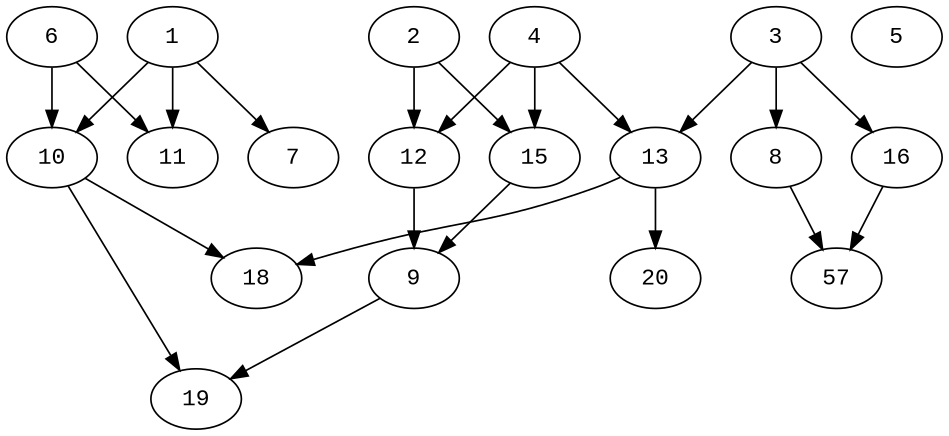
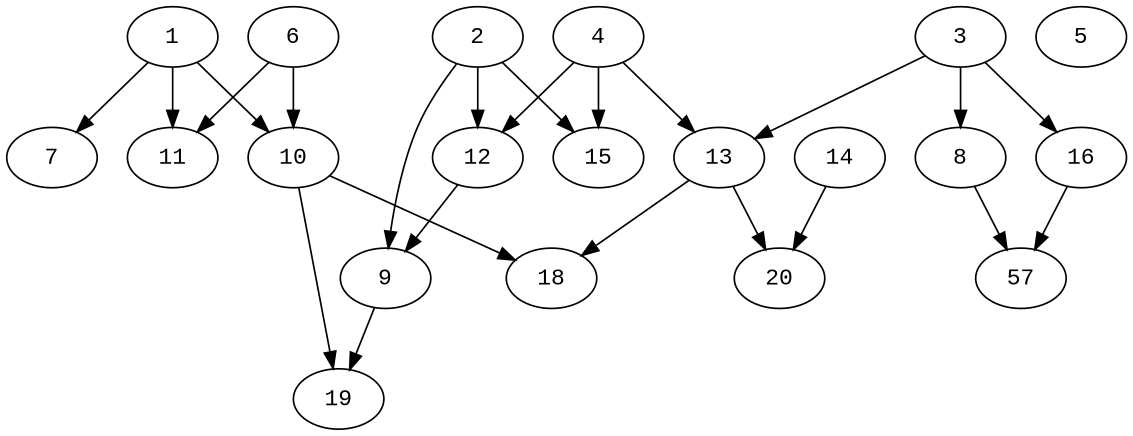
node "14": added
edge "15" -> "9": now "2" -> "9"
